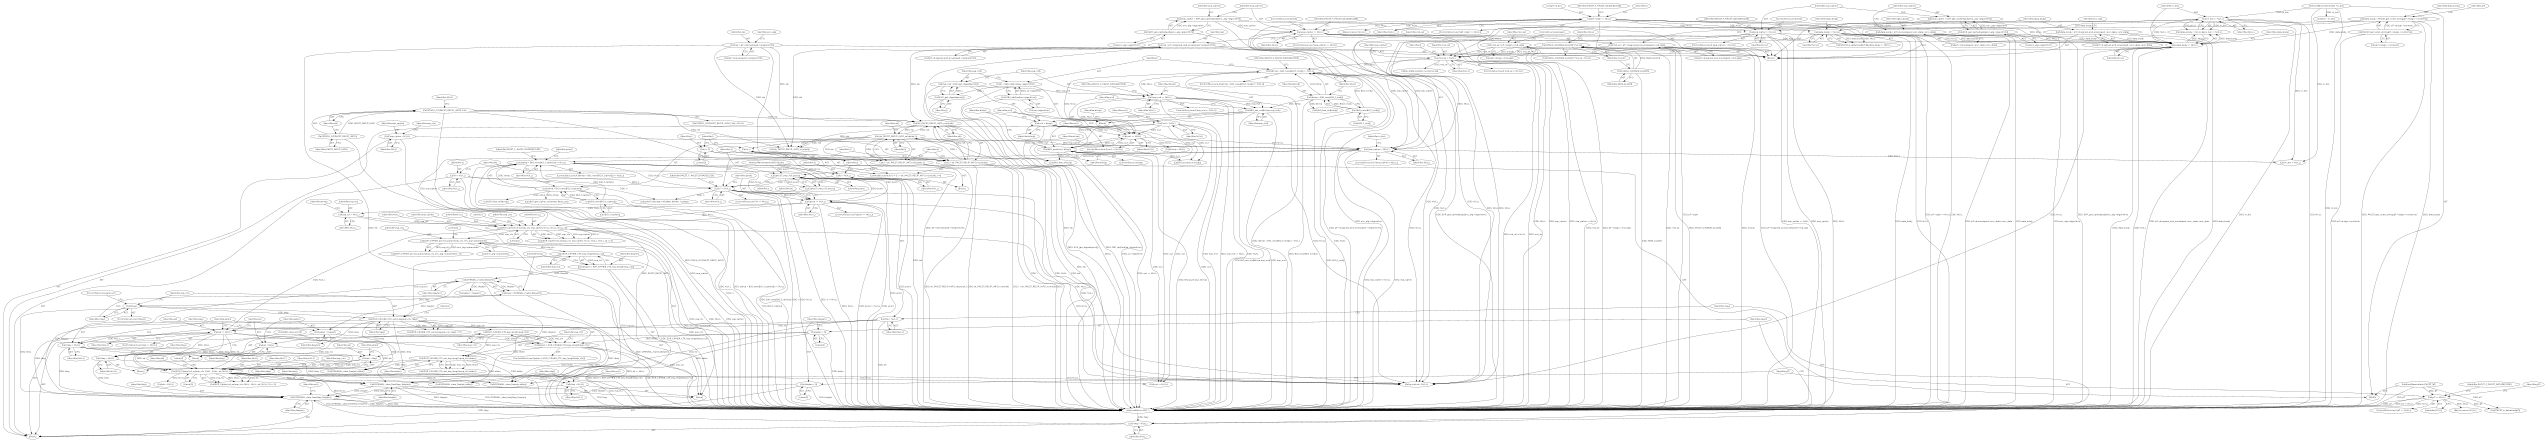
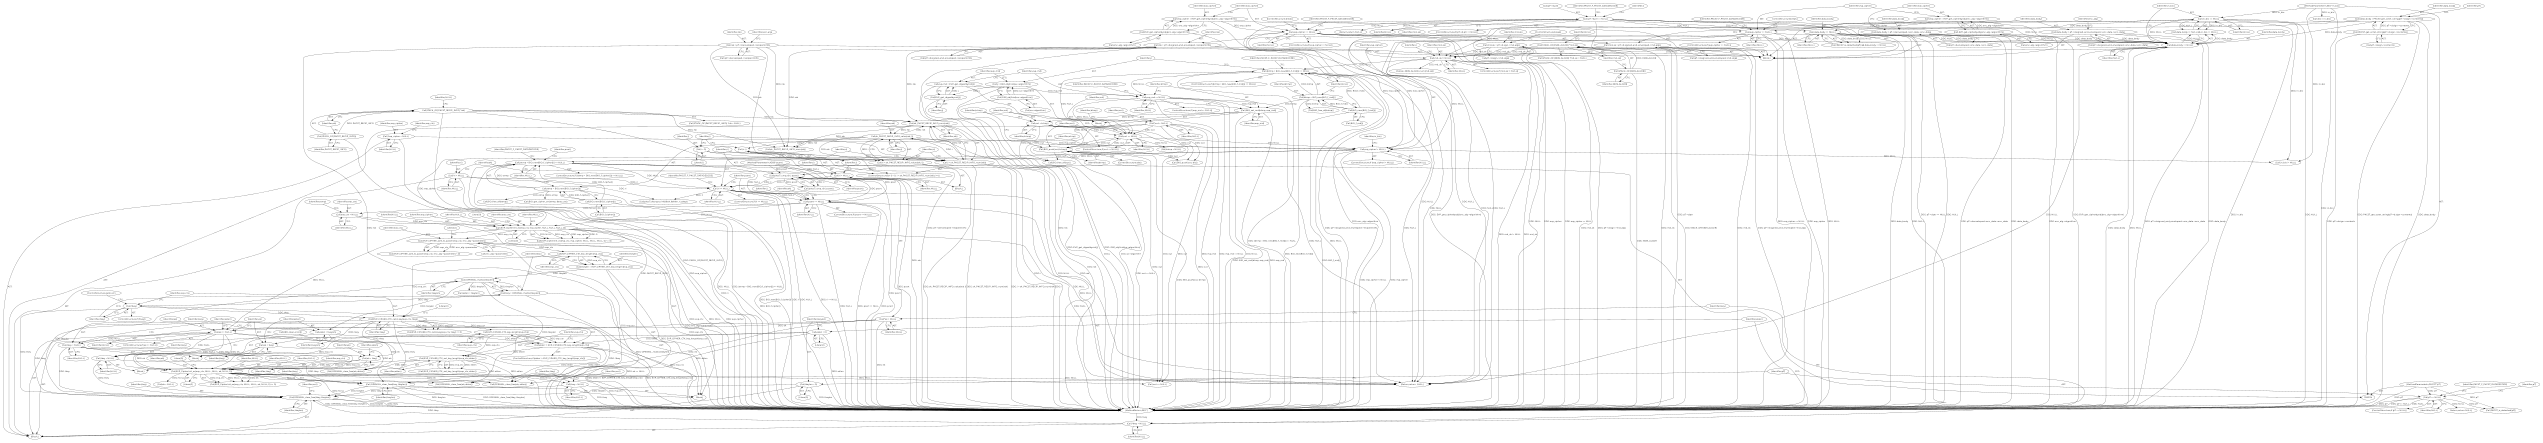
node "(Call,BIO_push(out, body))": label "(Call,BIO_push(out, body))" -> "(Call,BIO_push(out, bio))"
